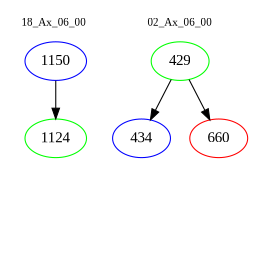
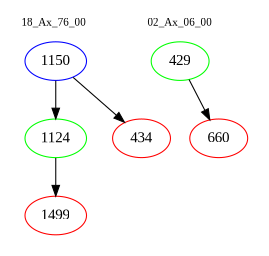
cluster "18_Ax_06_00": label "18_Ax_06_00" -> "18_Ax_76_00"
edge "429" -> "434": now "1150" -> "434"
node "434": color blue -> red
node "1499": added
